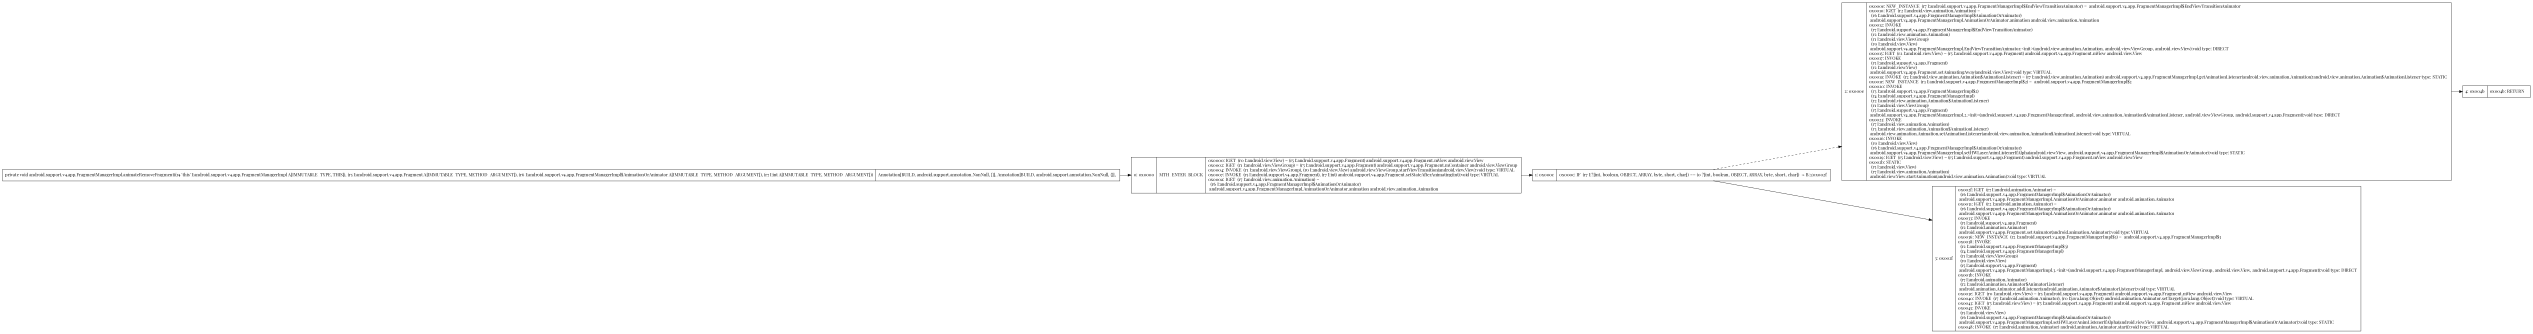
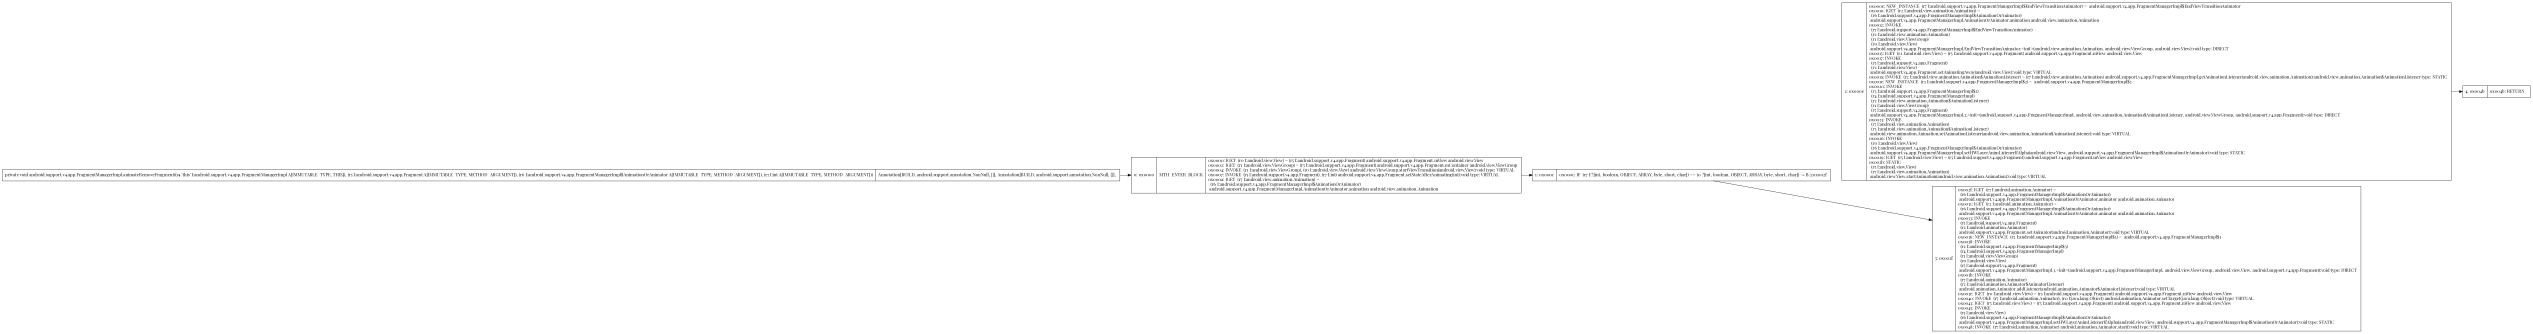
edge "1: 0x000c" -> "2: 0x000e": removed
